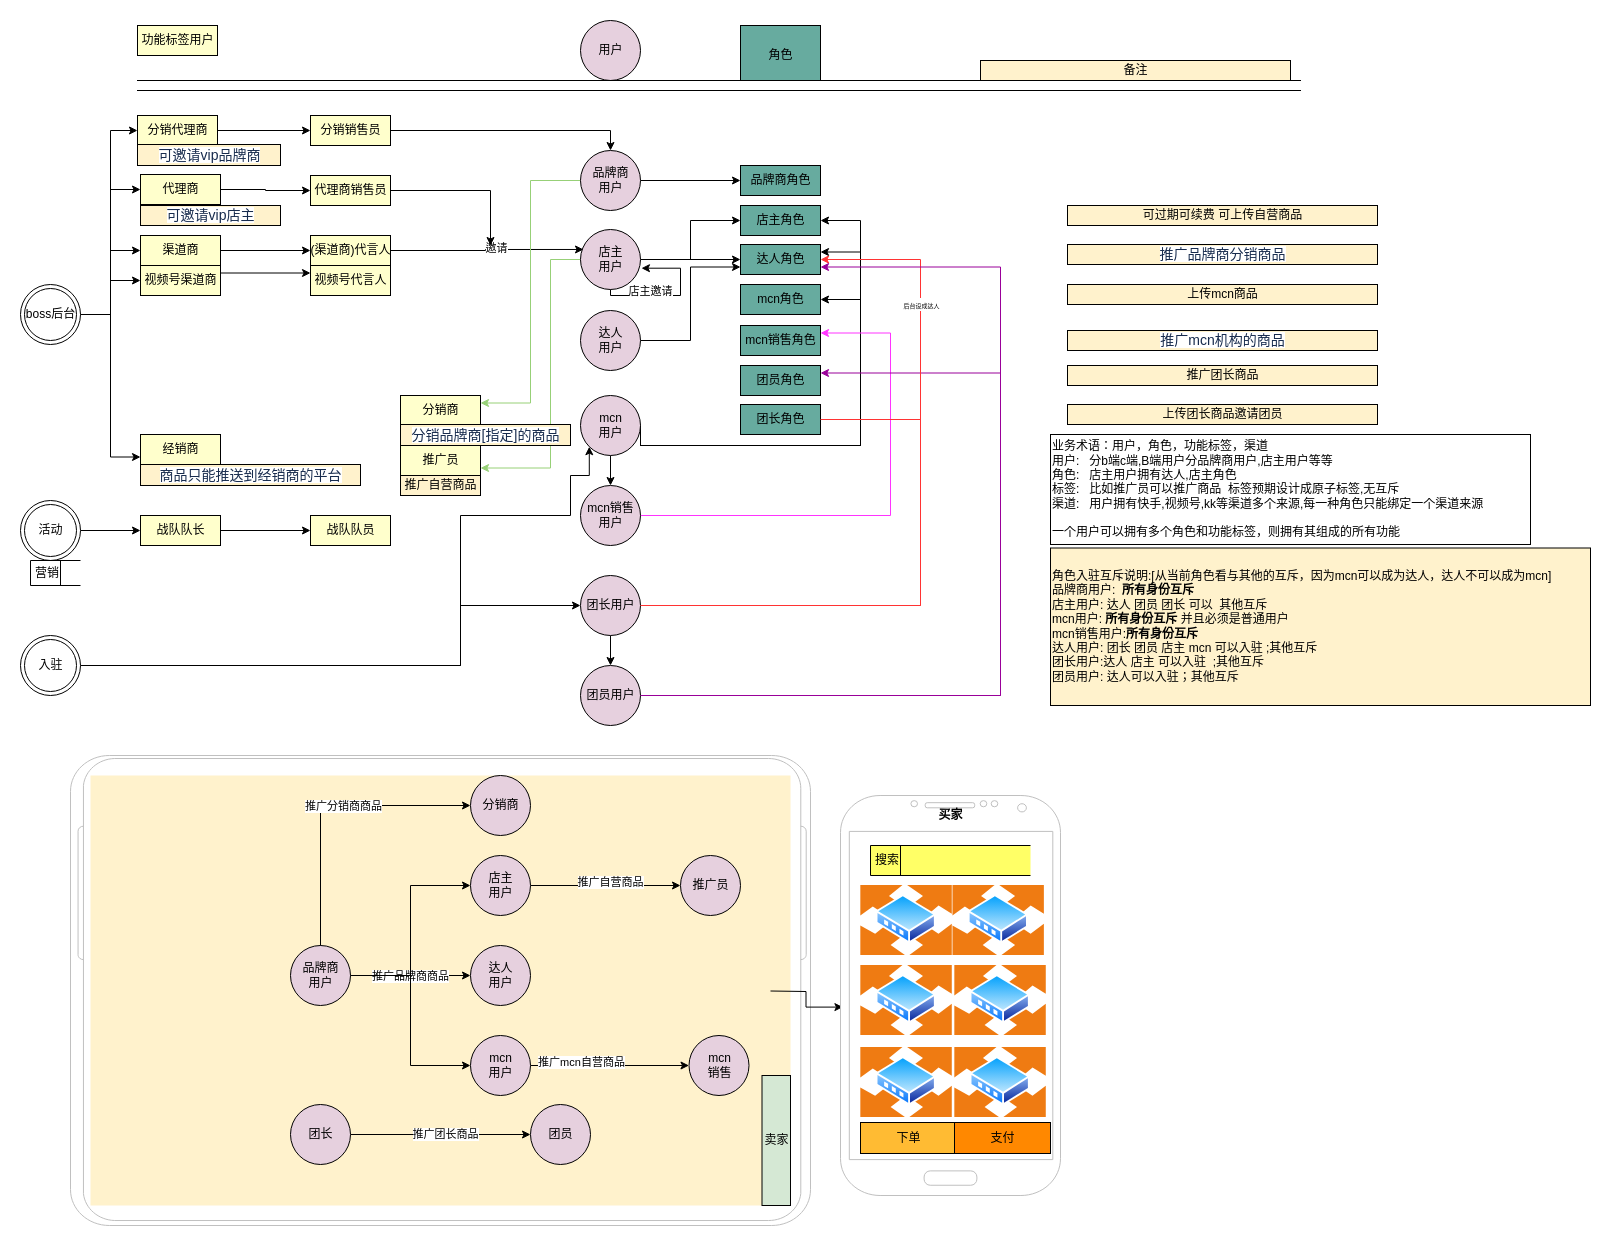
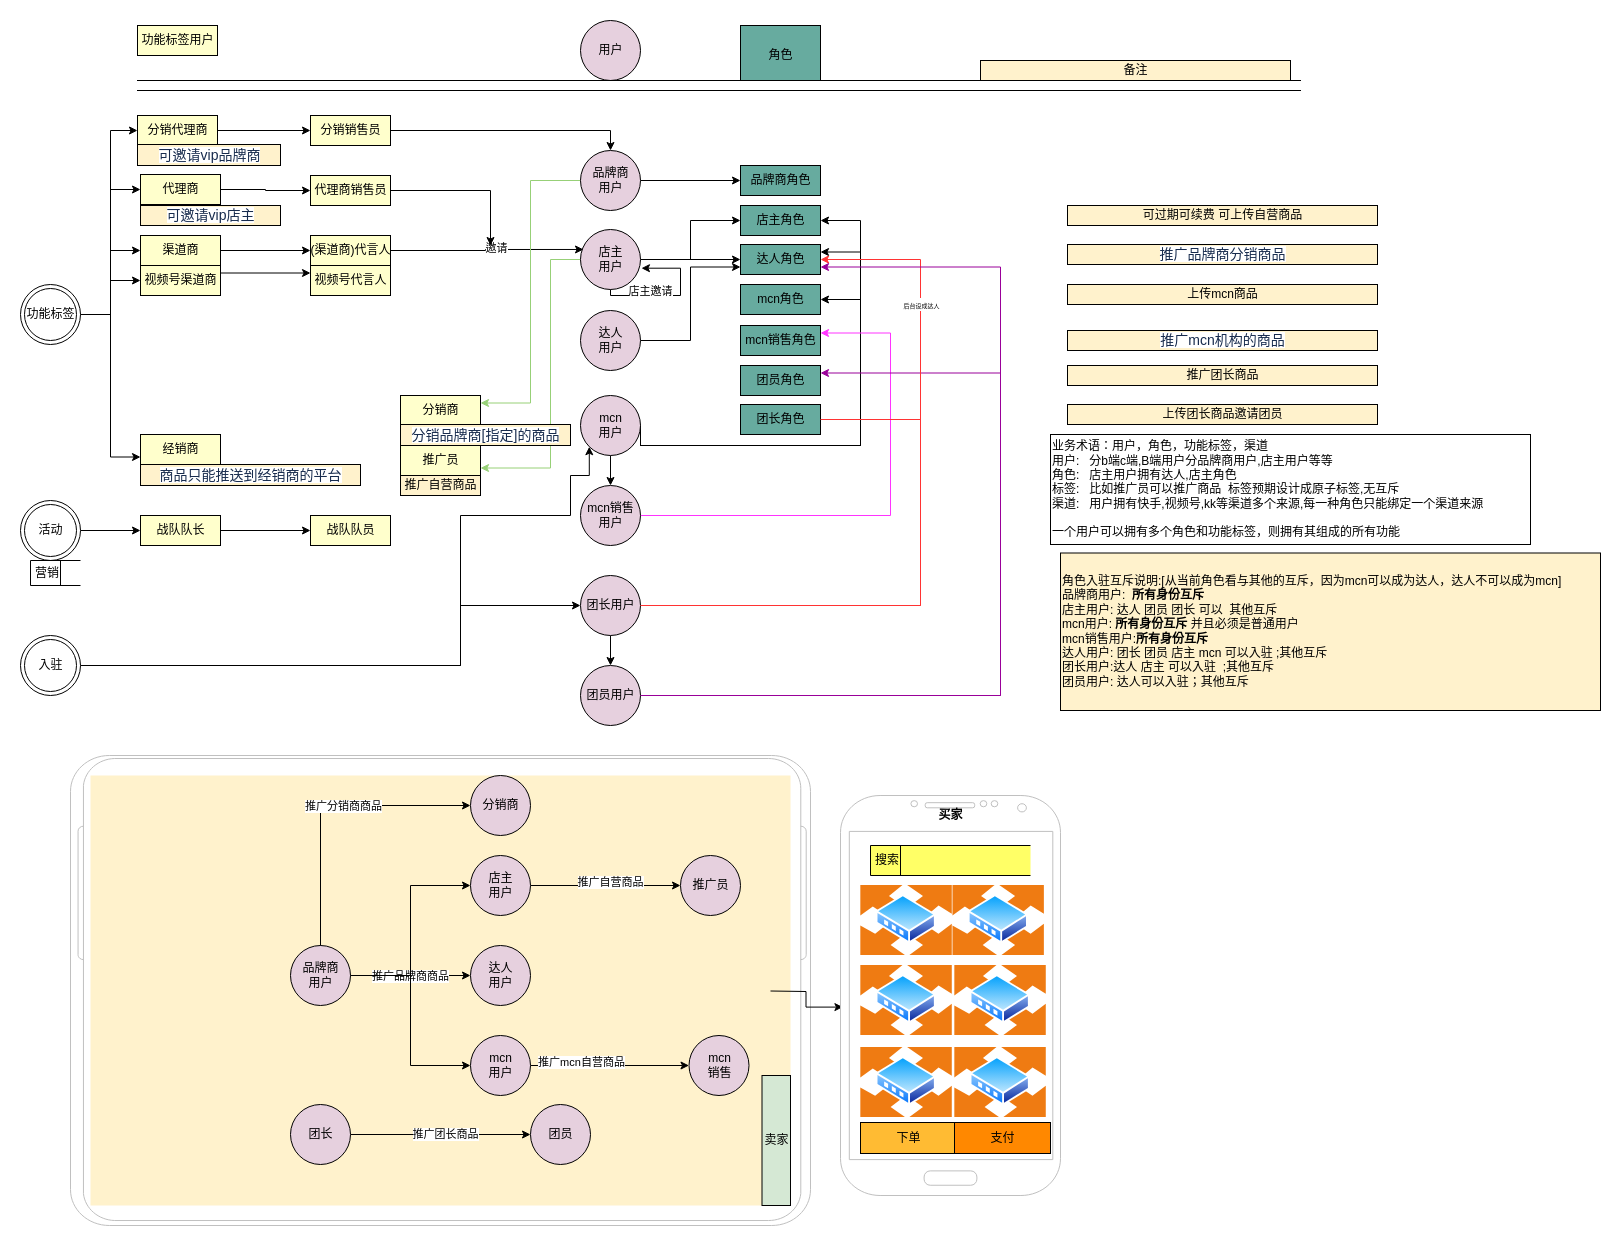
node "boss后台": label "boss后台" -> "功能标签"
node "角色入驻互斥说明:[从当前角色看与其他的互斥，因为mcn可以成为达人，达人不可以成为mcn] 品牌商用户: 所有身份互斥 店主用户: 达人 团员 团长 可以 其他互斥 mcn用户: 所有身份互斥 并且必须是普通用户 mcn销售用户:所有身份互斥 达人用户: 团长 团员 店主 mcn 可以入驻 ;其他互斥 团长用户:达人 店主 可以入驻 ;其他互斥 团员用户: 达人可以入驻；其他互斥": moved (1321, 627) -> (1331, 632)
